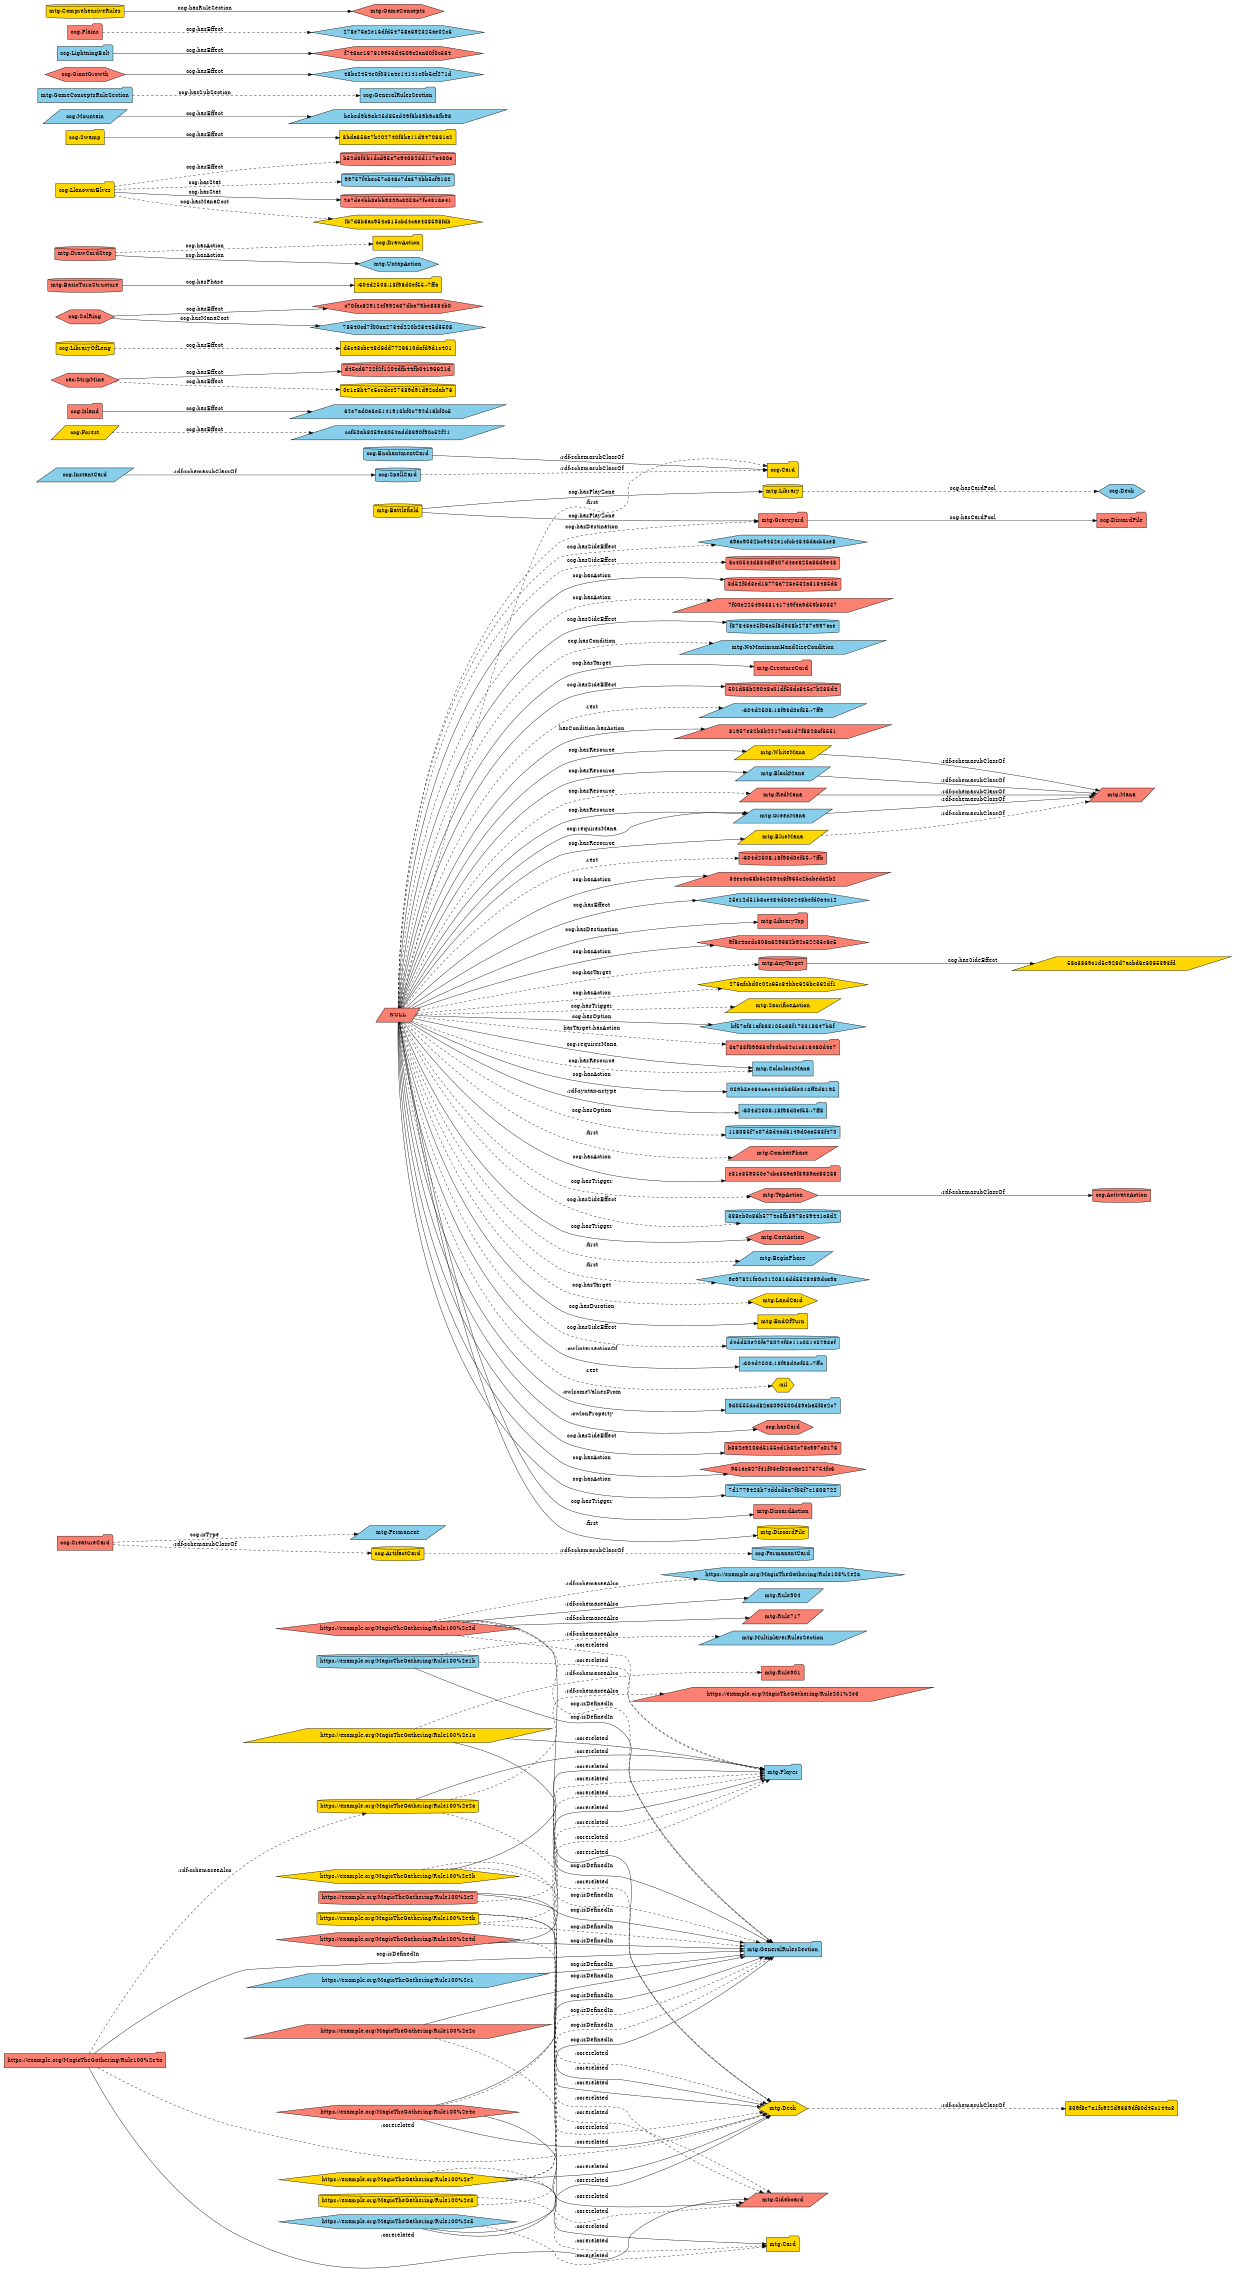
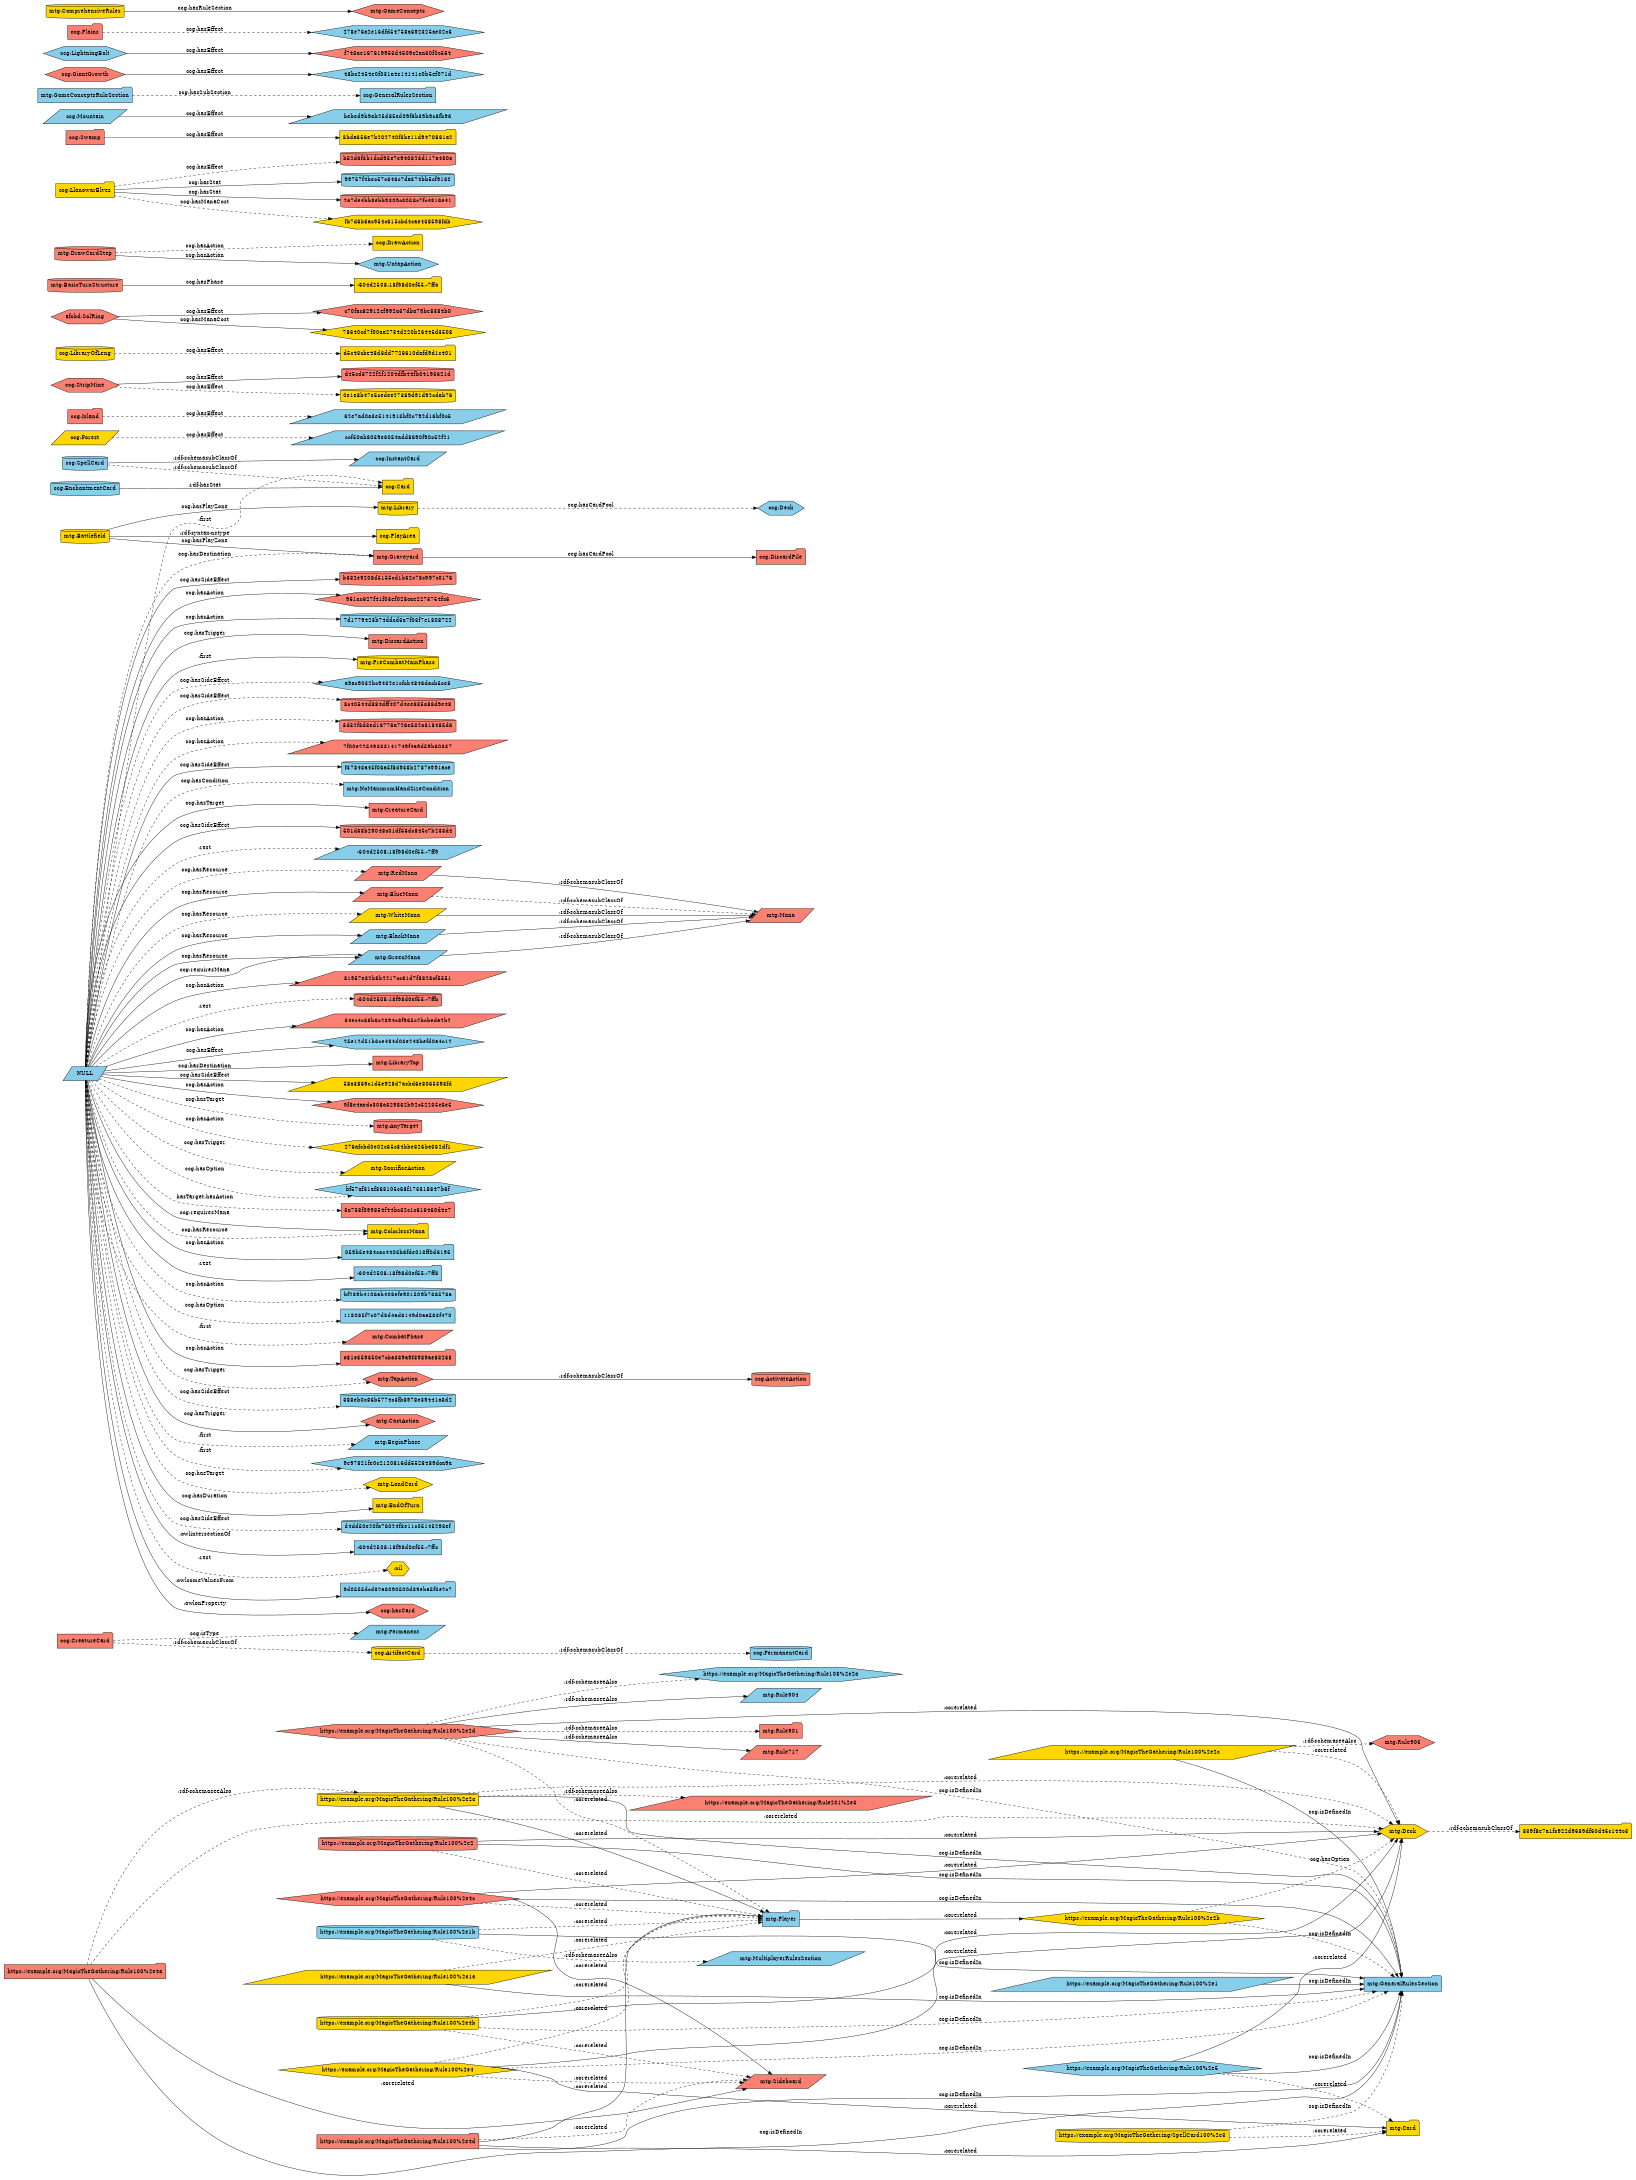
node "ccg:LightningBolt": shape folder -> hexagon
node "48bc2454e0f031a4e14141e0b5ef271d": label "48bc2454e0f031a4e14141e0b5ef271d" -> "48bc2454e0f031a4e14141e0b5ef071d"
node "ccg:Swamp": fillcolor gold -> salmon
edge "ccg:LlanowarElves" -> "99757f4bec57c646c7da374bb5cf9130": style dashed -> solid
node "ccg:SolRing": label "ccg:SolRing" -> "afcbd:SolRing"
node "78640cd7f00aa2734d220b26445d3508": fillcolor skyblue -> gold
node "cac:StripMine": label "cac:StripMine" -> "ccg:StripMine"
edge "ccg:Island" -> "62e7ad0a3e5141913bf0c792d16bf0c5": style solid -> dashed
edge "ccg:EnchantmentCard" -> "ccg:Card": label ":rdf-schemasubClassOf" -> ":rdf-hasStat"
edge "ccg:InstantCard" -> "ccg:SpellCard": reversed
node "ccg:PlayArea": added
node "8c40544d884dff407d4ee625a86d9e48": label "8c40544d884dff407d4ee625a86d9e48" -> "8c40544d884dff407d4ee635a86d9e48"
node "f37843a45f06a5f8d938b2787e997ace": label "f37843a45f06a5f8d938b2787e997ace" -> "f37843a45f06a5f8d938b2787e991ace"
node "mtg:NoMaximumHandSizeCondition": shape parallelogram -> folder
edge "NULL" -> "3d52f3d3ed16776a726e532a318485d6": style solid -> dashed
edge "NULL" -> "81957e32b8b2217cc61d7f8828cf5551": label "hasCondition:hasAction" -> "ccg:hasAction"
edge "NULL" -> "mtg:WhiteMana": style solid -> dashed
node "mtg:BlueMana": fillcolor gold -> salmon
edge "mtg:AnyTarget" -> "58a3869c1d5e928d7acbd6e8065393fd": now "NULL" -> "58a3869c1d5e928d7acbd6e8065393fd"
node "NULL": fillcolor salmon -> skyblue
edge "NULL" -> "bf57af31af868105c68f173318647b6f": style solid -> dashed
node "mtg:ColorlessMana": fillcolor skyblue -> gold
edge "NULL" -> "-604d2508:18f98d0ef55:-7ff8": label ":rdf-syntax-nstype" -> ":rest"
node "118085f7c07d8d4ad6149d0aa563f470": shape cylinder -> folder
node "bf289b4106ab408efe901509b766576a": added
node "mtg:DiscardPile": label "mtg:DiscardPile" -> "mtg:PreCombatMainPhase"
edge "https://example.org/MagicTheGathering/Rule100%2e1a" -> "mtg:Rule901": now "https://example.org/MagicTheGathering/Rule100%2e2d" -> "mtg:Rule901"
node "mtg:Rule903": added
edge "https://example.org/MagicTheGathering/Rule100%2e1a" -> "mtg:Player": style solid -> dashed
edge "https://example.org/MagicTheGathering/Rule100%2e2b" -> "mtg:Player": reversed
edge "https://example.org/MagicTheGathering/Rule100%2e2a" -> "mtg:GeneralRulesSection": added, label "ccg:isDefinedIn"
node "https://example.org/MagicTheGathering/Rule100%2e4d": shape hexagon -> folder
node "https://example.org/MagicTheGathering/Rule100%2e2c": fillcolor salmon -> gold
edge "https://example.org/MagicTheGathering/Rule100%2e2b" -> "mtg:Deck": label ":corerelated" -> "ccg:hasOption"
edge "https://example.org/MagicTheGathering/Rule100%2e4d" -> "mtg:Card": added, label ":corerelated"
node "https://example.org/MagicTheGathering/Rule100%2e7": label "https://example.org/MagicTheGathering/Rule100%2e7" -> "https://example.org/MagicTheGathering/Rule100%2e4"
node "https://example.org/MagicTheGathering/Rule100%2e3": label "https://example.org/MagicTheGathering/Rule100%2e3" -> "https://example.org/MagicTheGathering/SpellCard100%2e3"
